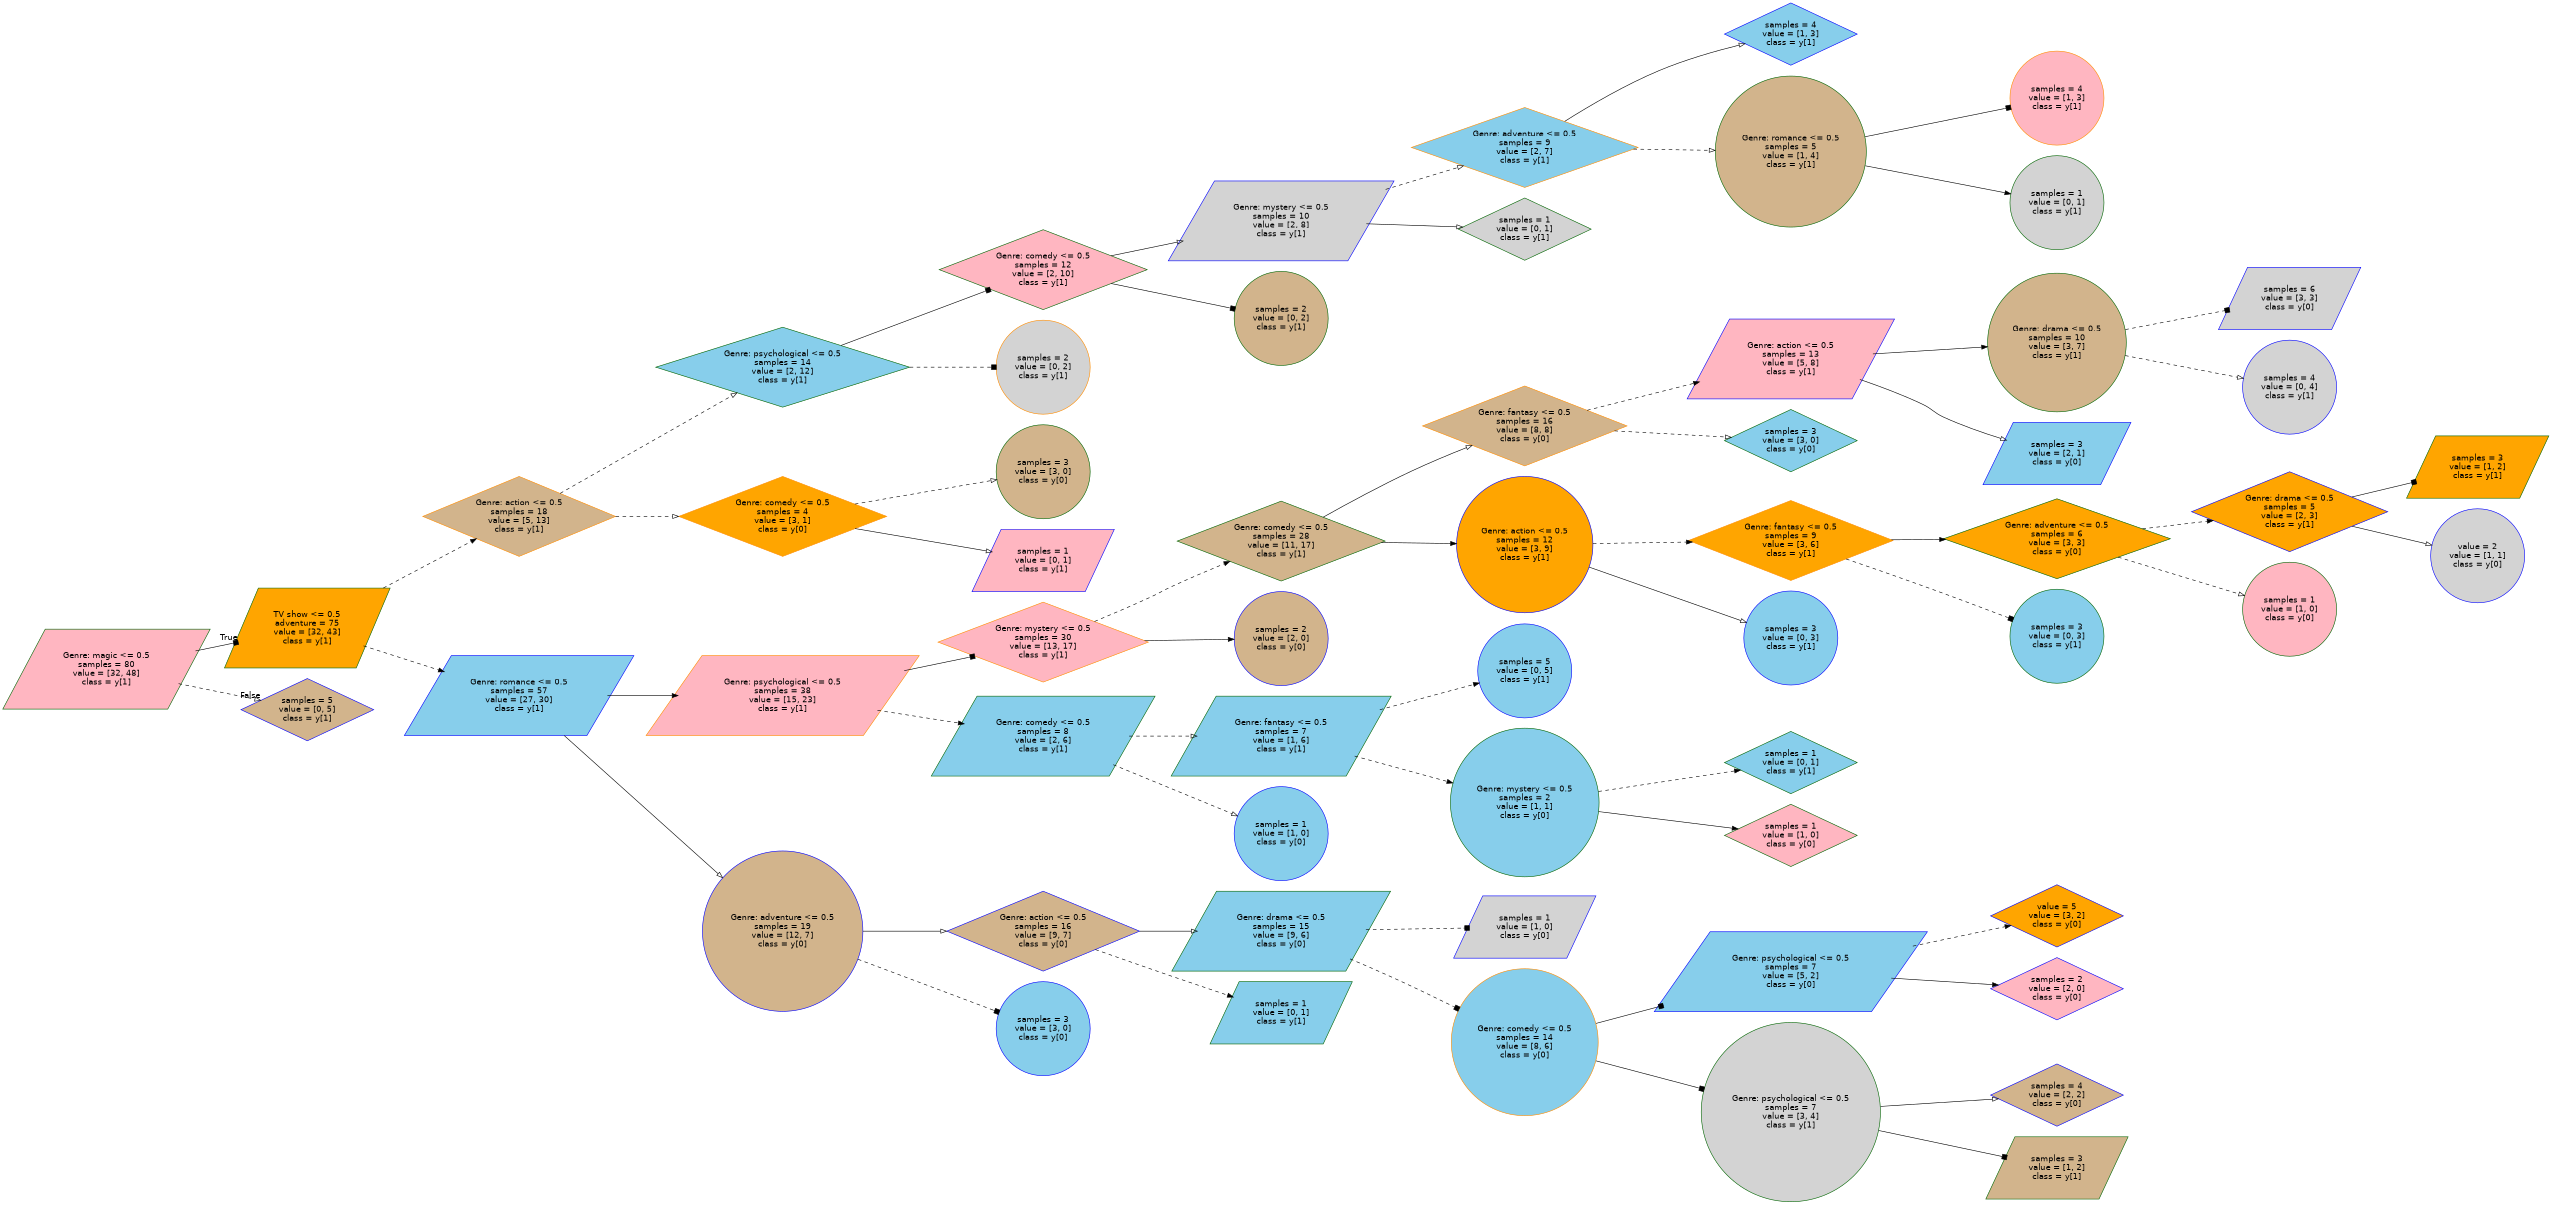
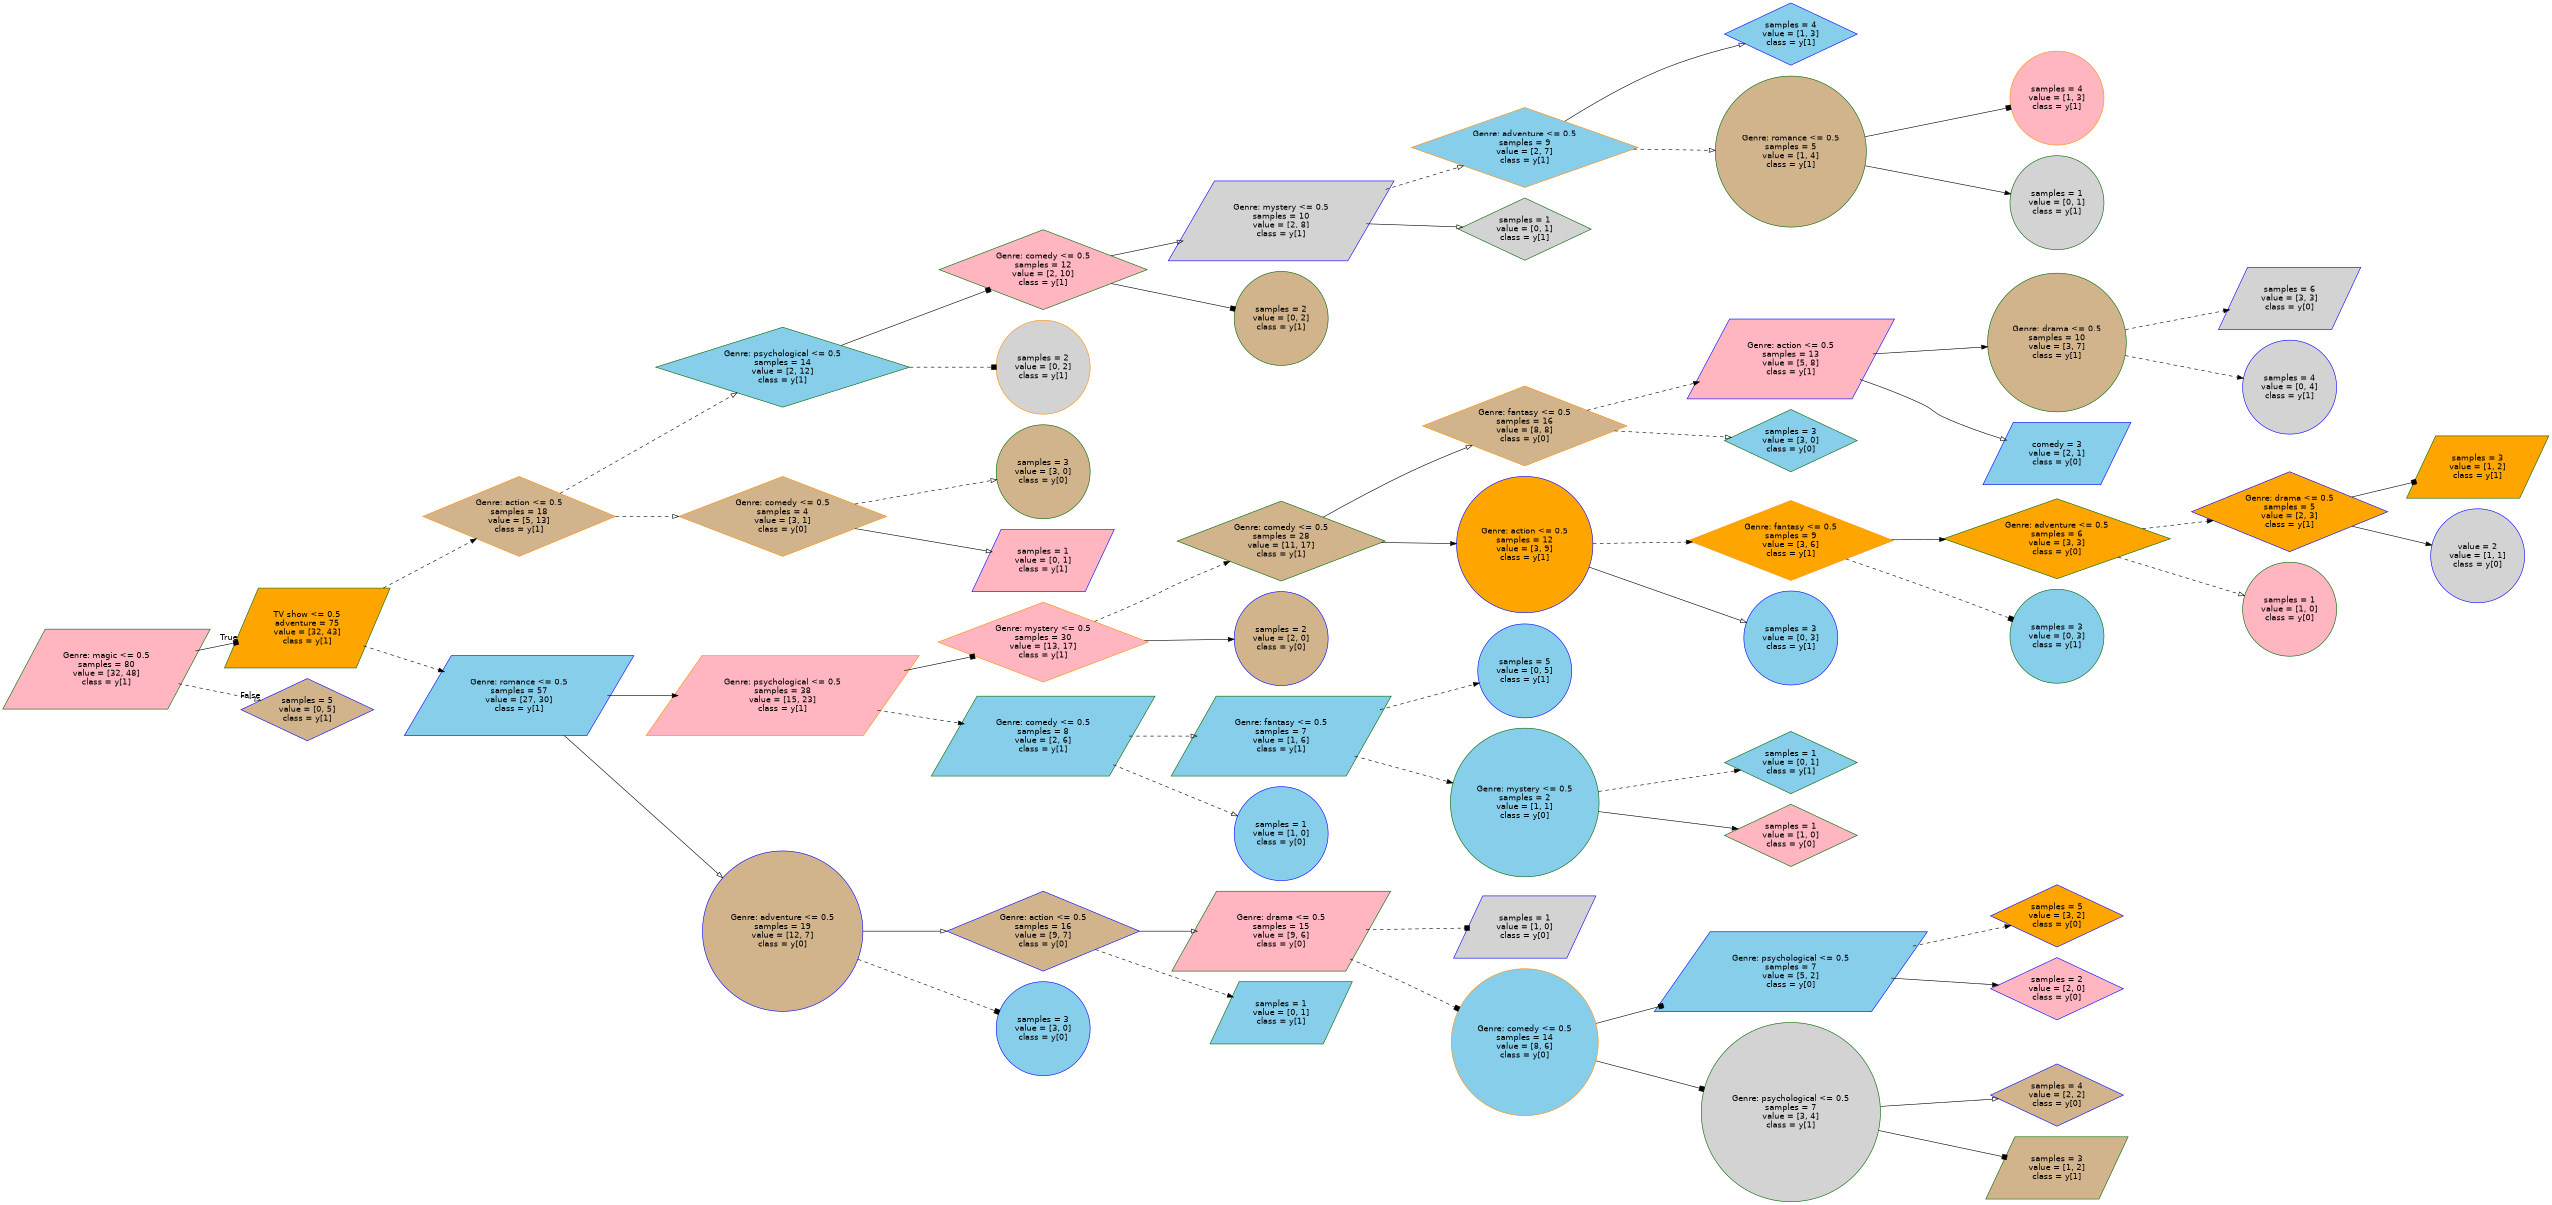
edge "Genre: drama <= 0.5 samples = 10 value = [3, 7] class = y[1]" -> "samples = 6 value = [3, 3] class = y[0]": arrowhead box -> normal
edge "Genre: drama <= 0.5 samples = 10 value = [3, 7] class = y[1]" -> "samples = 4 value = [0, 4] class = y[1]": arrowhead onormal -> normal
node "samples = 3 value = [2, 1] class = y[0]": label "samples = 3 value = [2, 1] class = y[0]" -> "comedy = 3 value = [2, 1] class = y[0]"
node "Genre: comedy <= 0.5 samples = 4 value = [3, 1] class = y[0]": fillcolor orange -> tan
edge "Genre: drama <= 0.5 samples = 5 value = [2, 3] class = y[1]" -> "value = 2 value = [1, 1] class = y[0]": arrowhead onormal -> normal
node "value = 5 value = [3, 2] class = y[0]": label "value = 5 value = [3, 2] class = y[0]" -> "samples = 5 value = [3, 2] class = y[0]"
node "Genre: drama <= 0.5 samples = 15 value = [9, 6] class = y[0]": fillcolor skyblue -> lightpink
